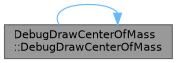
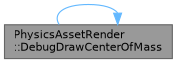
node "DebugDrawCenterOfMass ::DebugDrawCenterOfMass": label "DebugDrawCenterOfMass ::DebugDrawCenterOfMass" -> "PhysicsAssetRender ::DebugDrawCenterOfMass"
